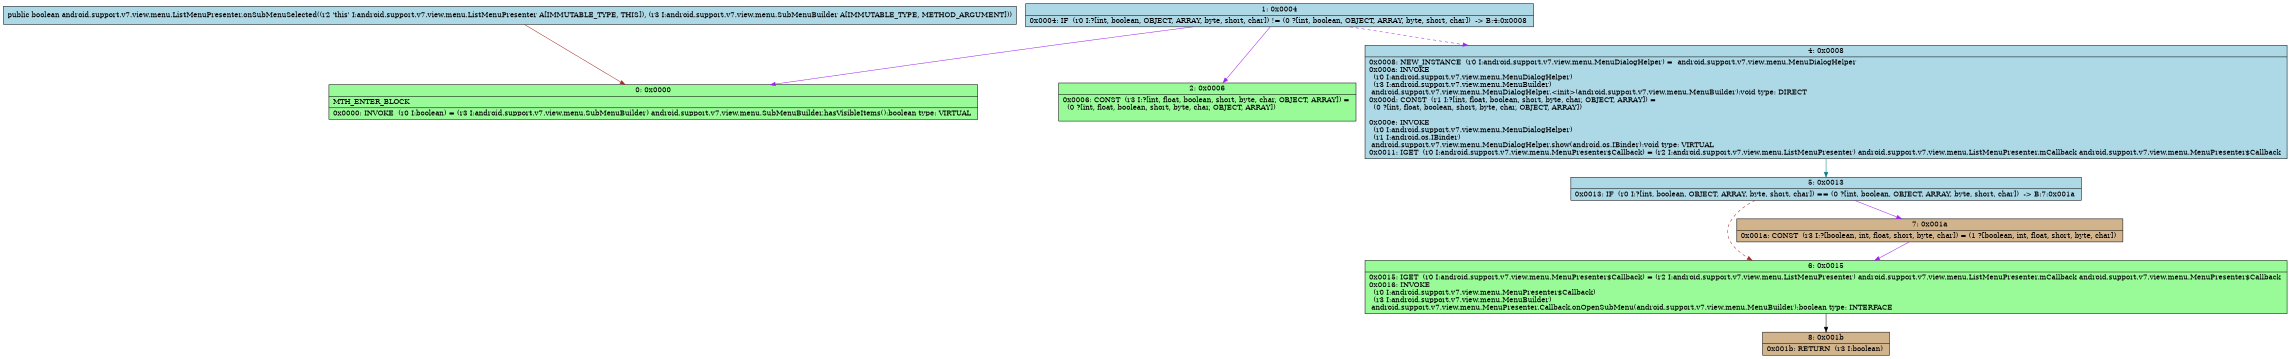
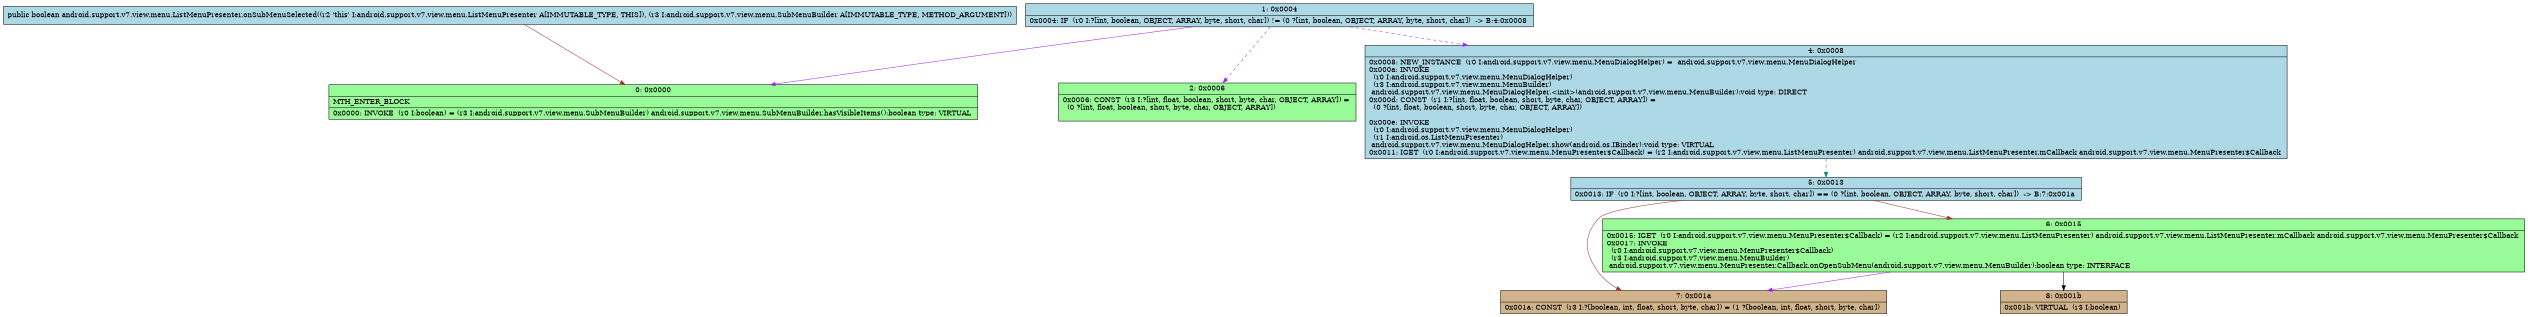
edge "1: 0x0004" -> "2: 0x0006": style solid -> dashed
node "4: 0x0008": text "(r1 I:android.os.IBinder)" -> "(r1 I:android.os.ListMenuPresenter)"
edge "4: 0x0008" -> "5: 0x0013": style solid -> dashed
edge "5: 0x0013" -> "7: 0x001a": color purple -> brown
edge "5: 0x0013" -> "6: 0x0015": style dashed -> solid
edge "7: 0x001a" -> "6: 0x0015": reversed
node "6: 0x0015": text "0x0016: INVOKE" -> "0x0017: INVOKE"
node "8: 0x001b": text "0x001b: RETURN  (r3 I:boolean)" -> "0x001b: VIRTUAL  (r3 I:boolean)"
